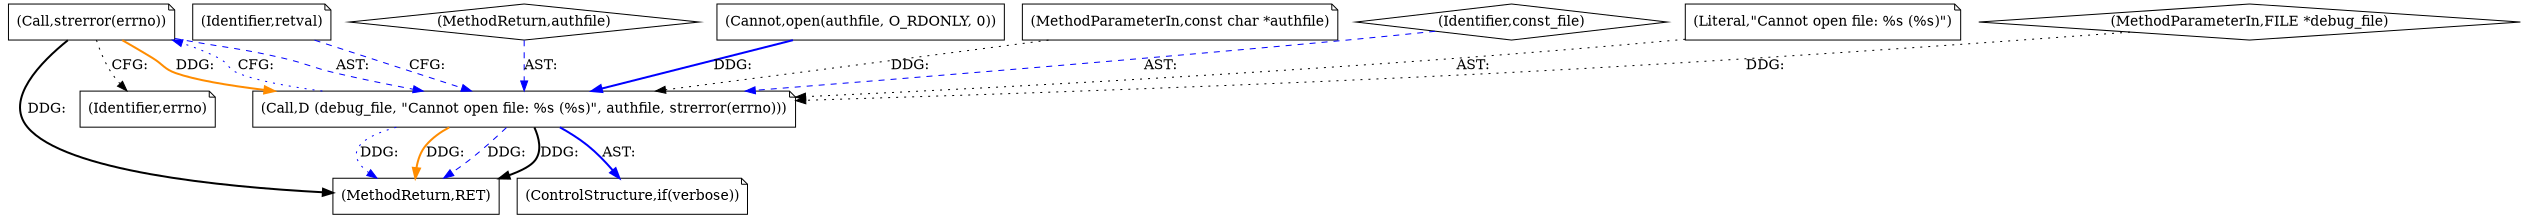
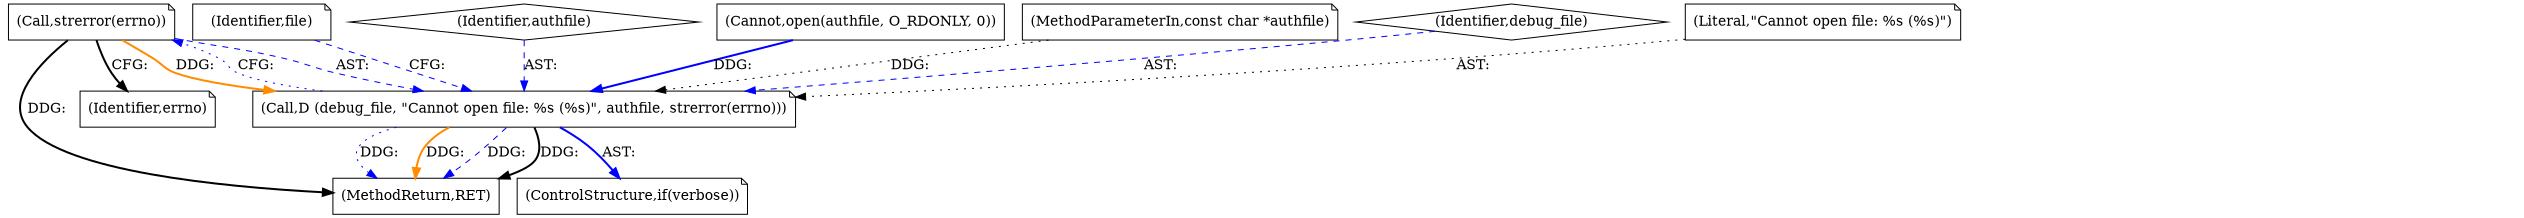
node "(Identifier,retval)": label "(Identifier,retval)" -> "(Identifier,file)"
node "(MethodReturn,authfile)": label "(MethodReturn,authfile)" -> "(Identifier,authfile)"
node "(Identifier,const_file)": label "(Identifier,const_file)" -> "(Identifier,debug_file)"
node "(MethodParameterIn,FILE *debug_file)": removed
edge "(Call,strerror(errno))" -> "(Identifier,errno)": style dotted -> bold
